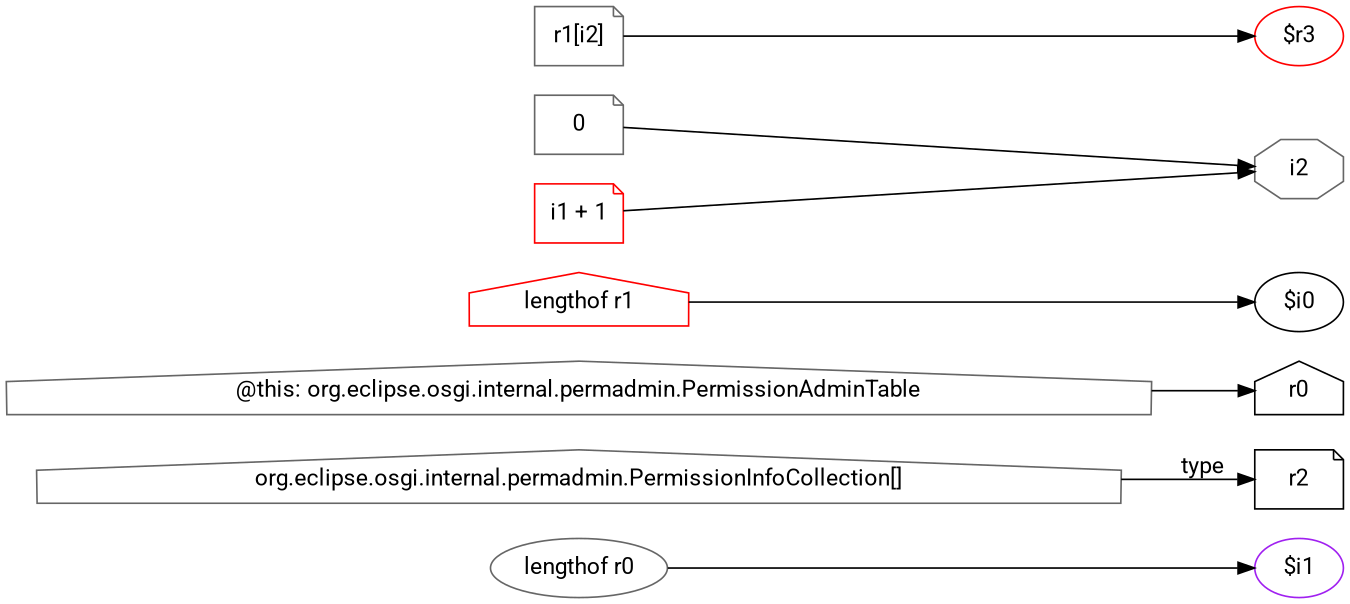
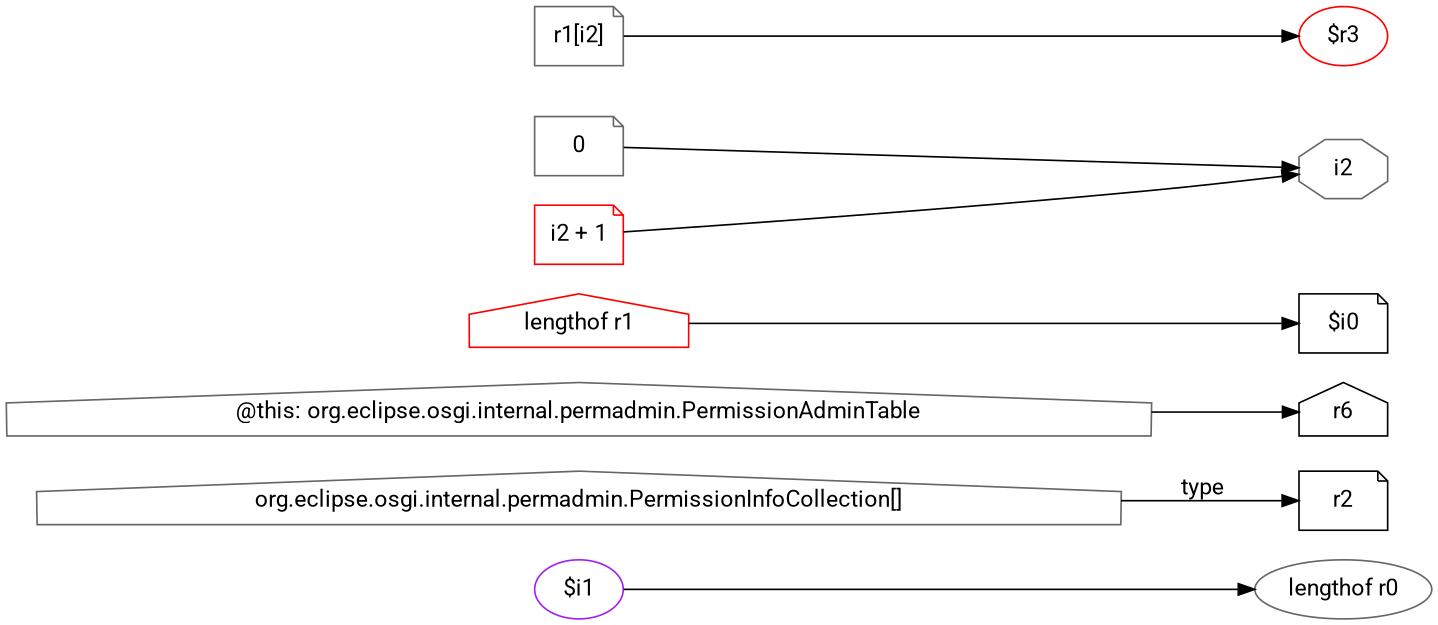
node "i1 + 1": label "i1 + 1" -> "i2 + 1"
node "$i0": shape ellipse -> note
node "r0": label "r0" -> "r6"
edge "lengthof r0" -> "$i1": reversed
